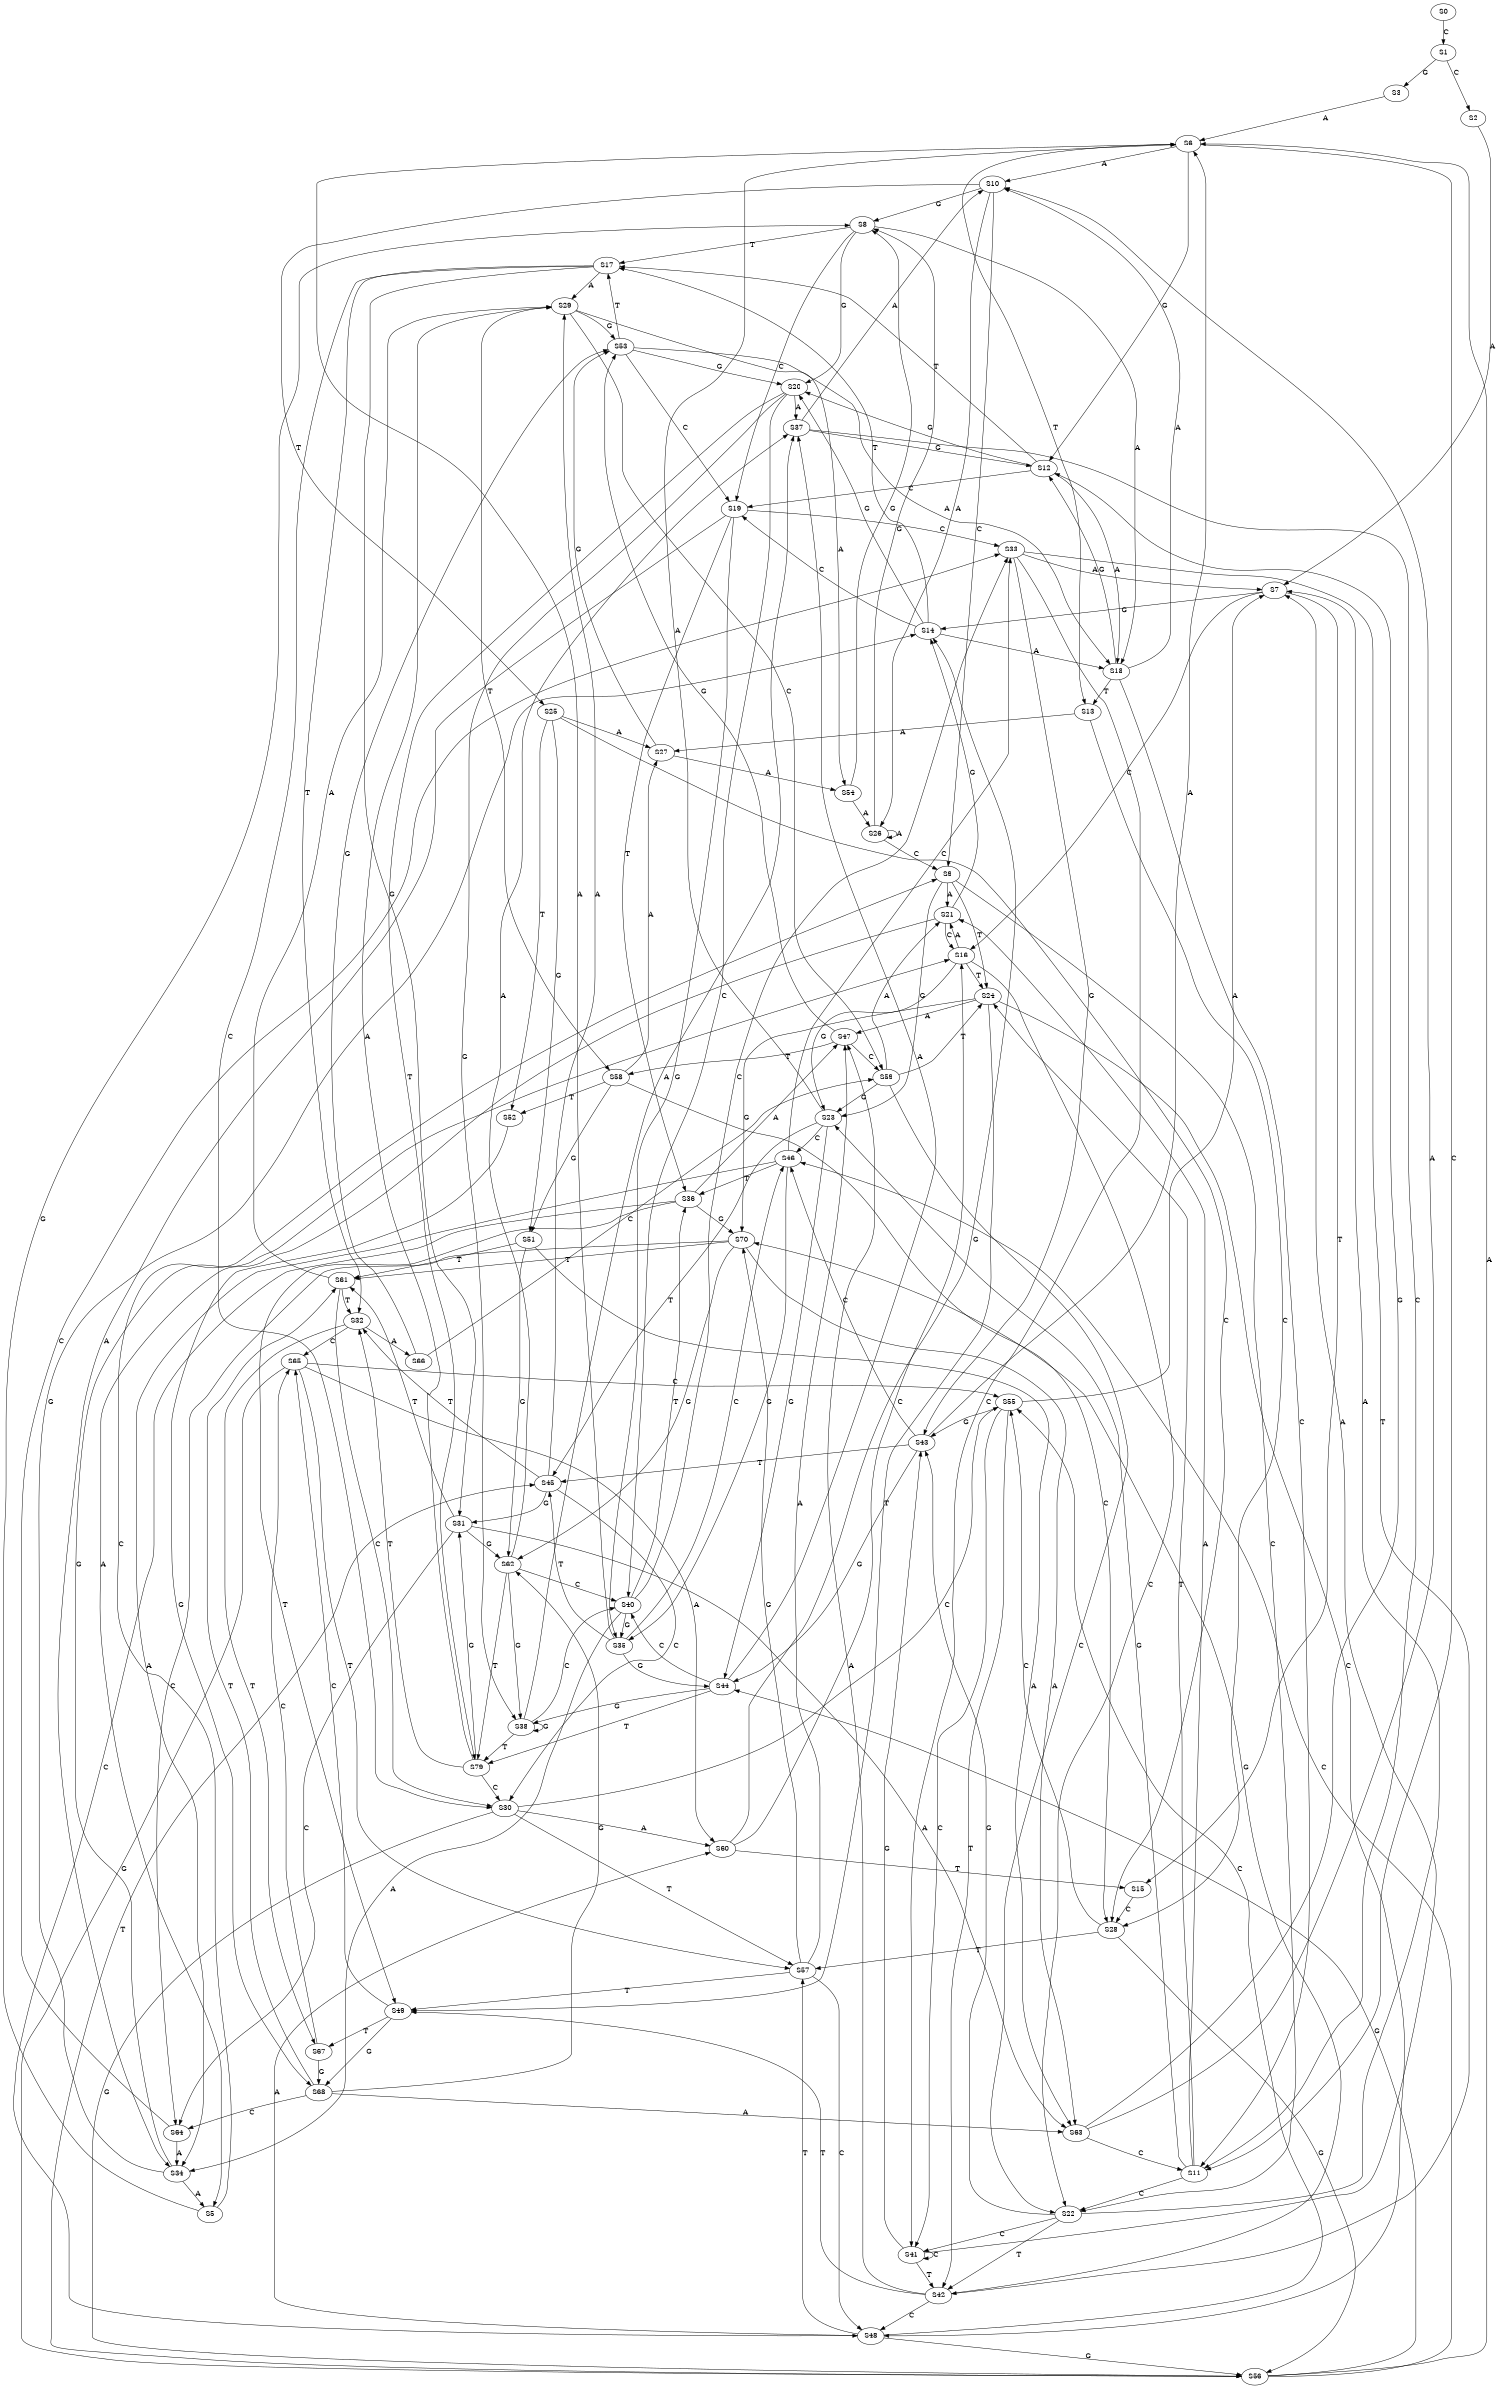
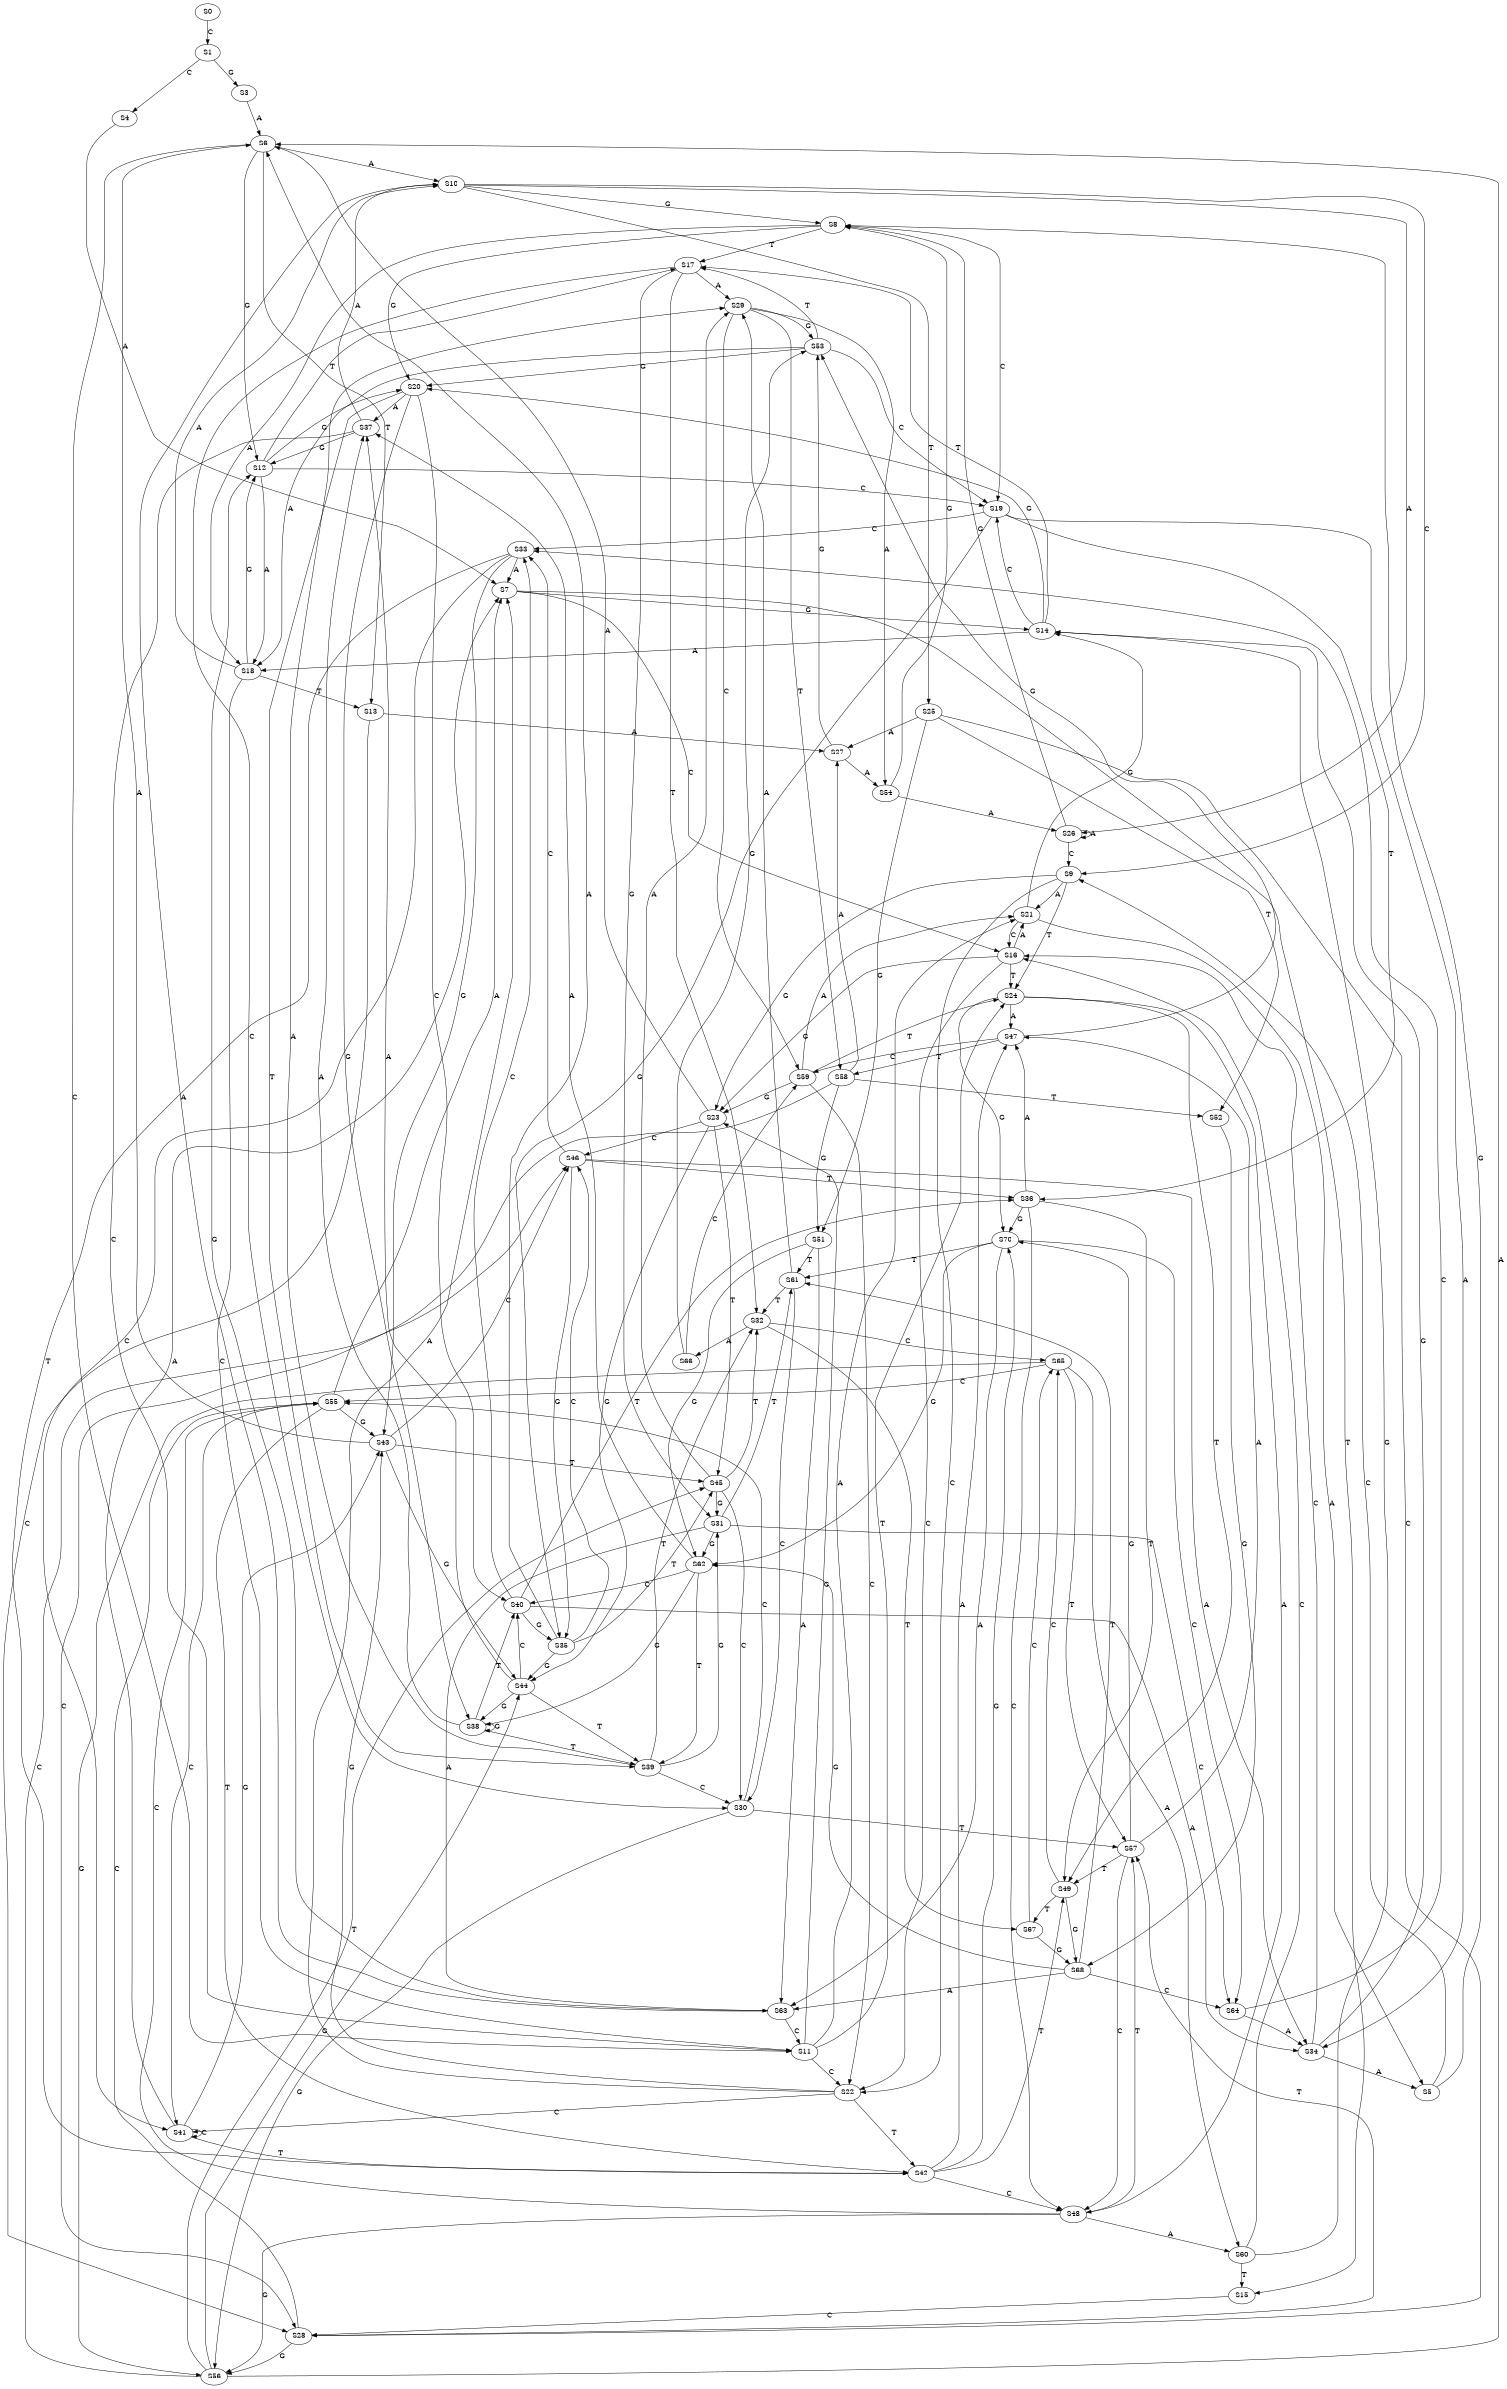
node "S2": label "S2" -> "S4"
edge "S34" -> "S16": label "G" -> "C"
edge "S38" -> "S40": label "C" -> "T"
edge "S24" -> "S48": label "C" -> "A"
node "S79": label "S79" -> "S39"
edge "S30" -> "S60": removed, label "A"
